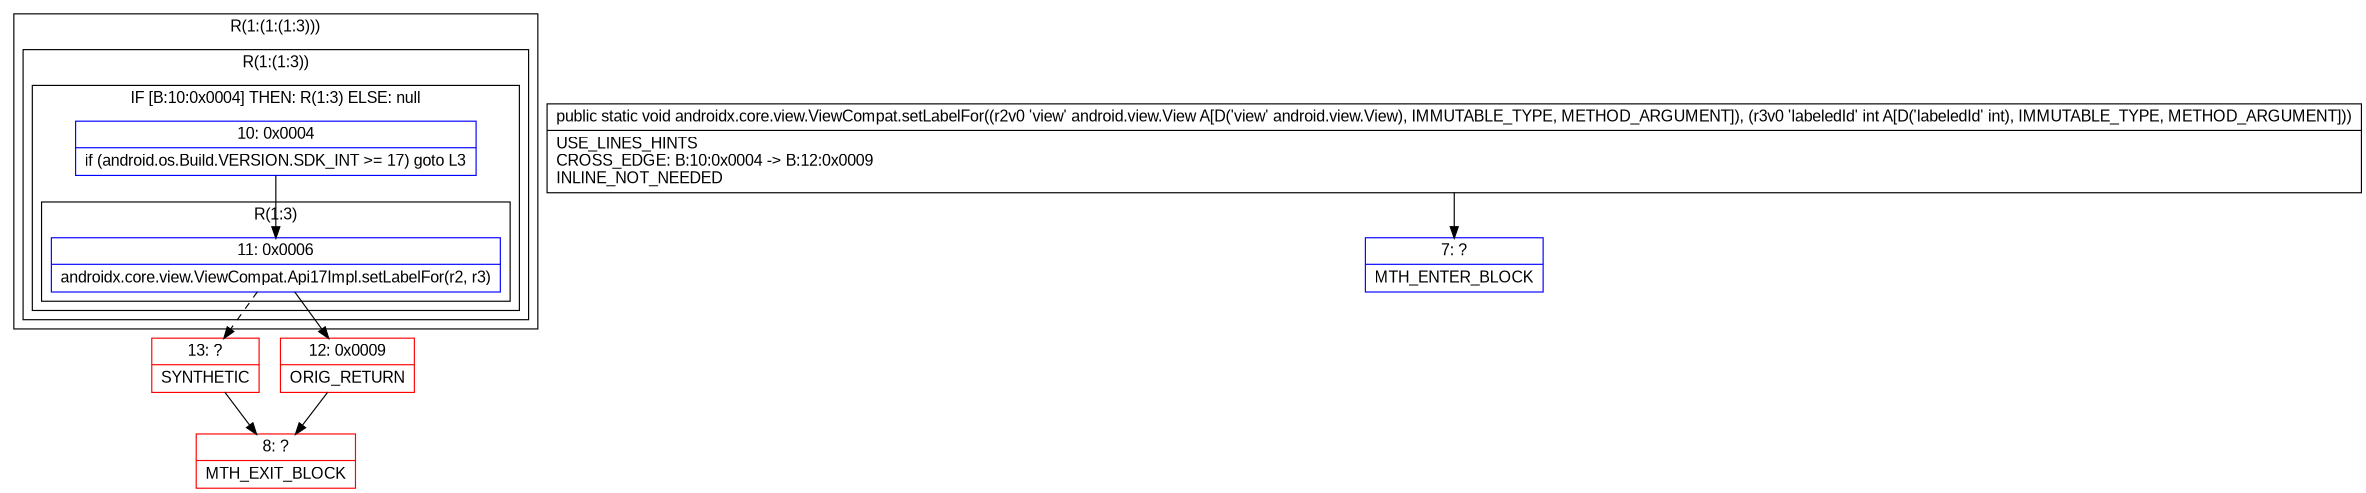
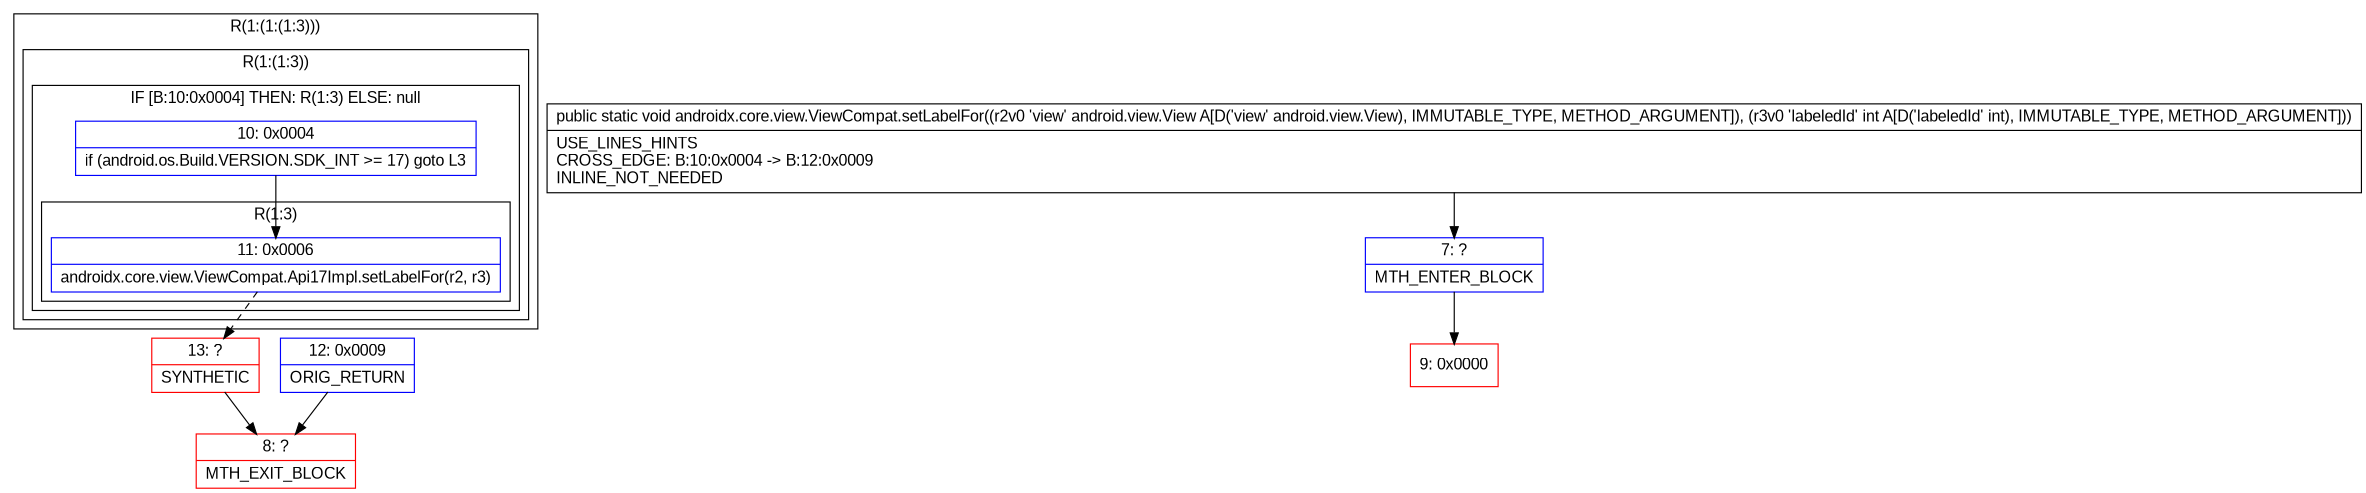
edge "11: 0x0006" -> "12: 0x0009": removed
node "12: 0x0009": color red -> blue
node "9: 0x0000": added
